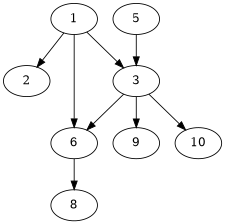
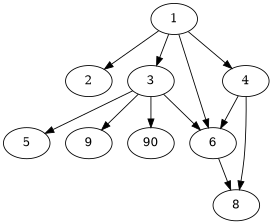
edge "5" -> "3": reversed
node "4": added
node "10": label "10" -> "90"
